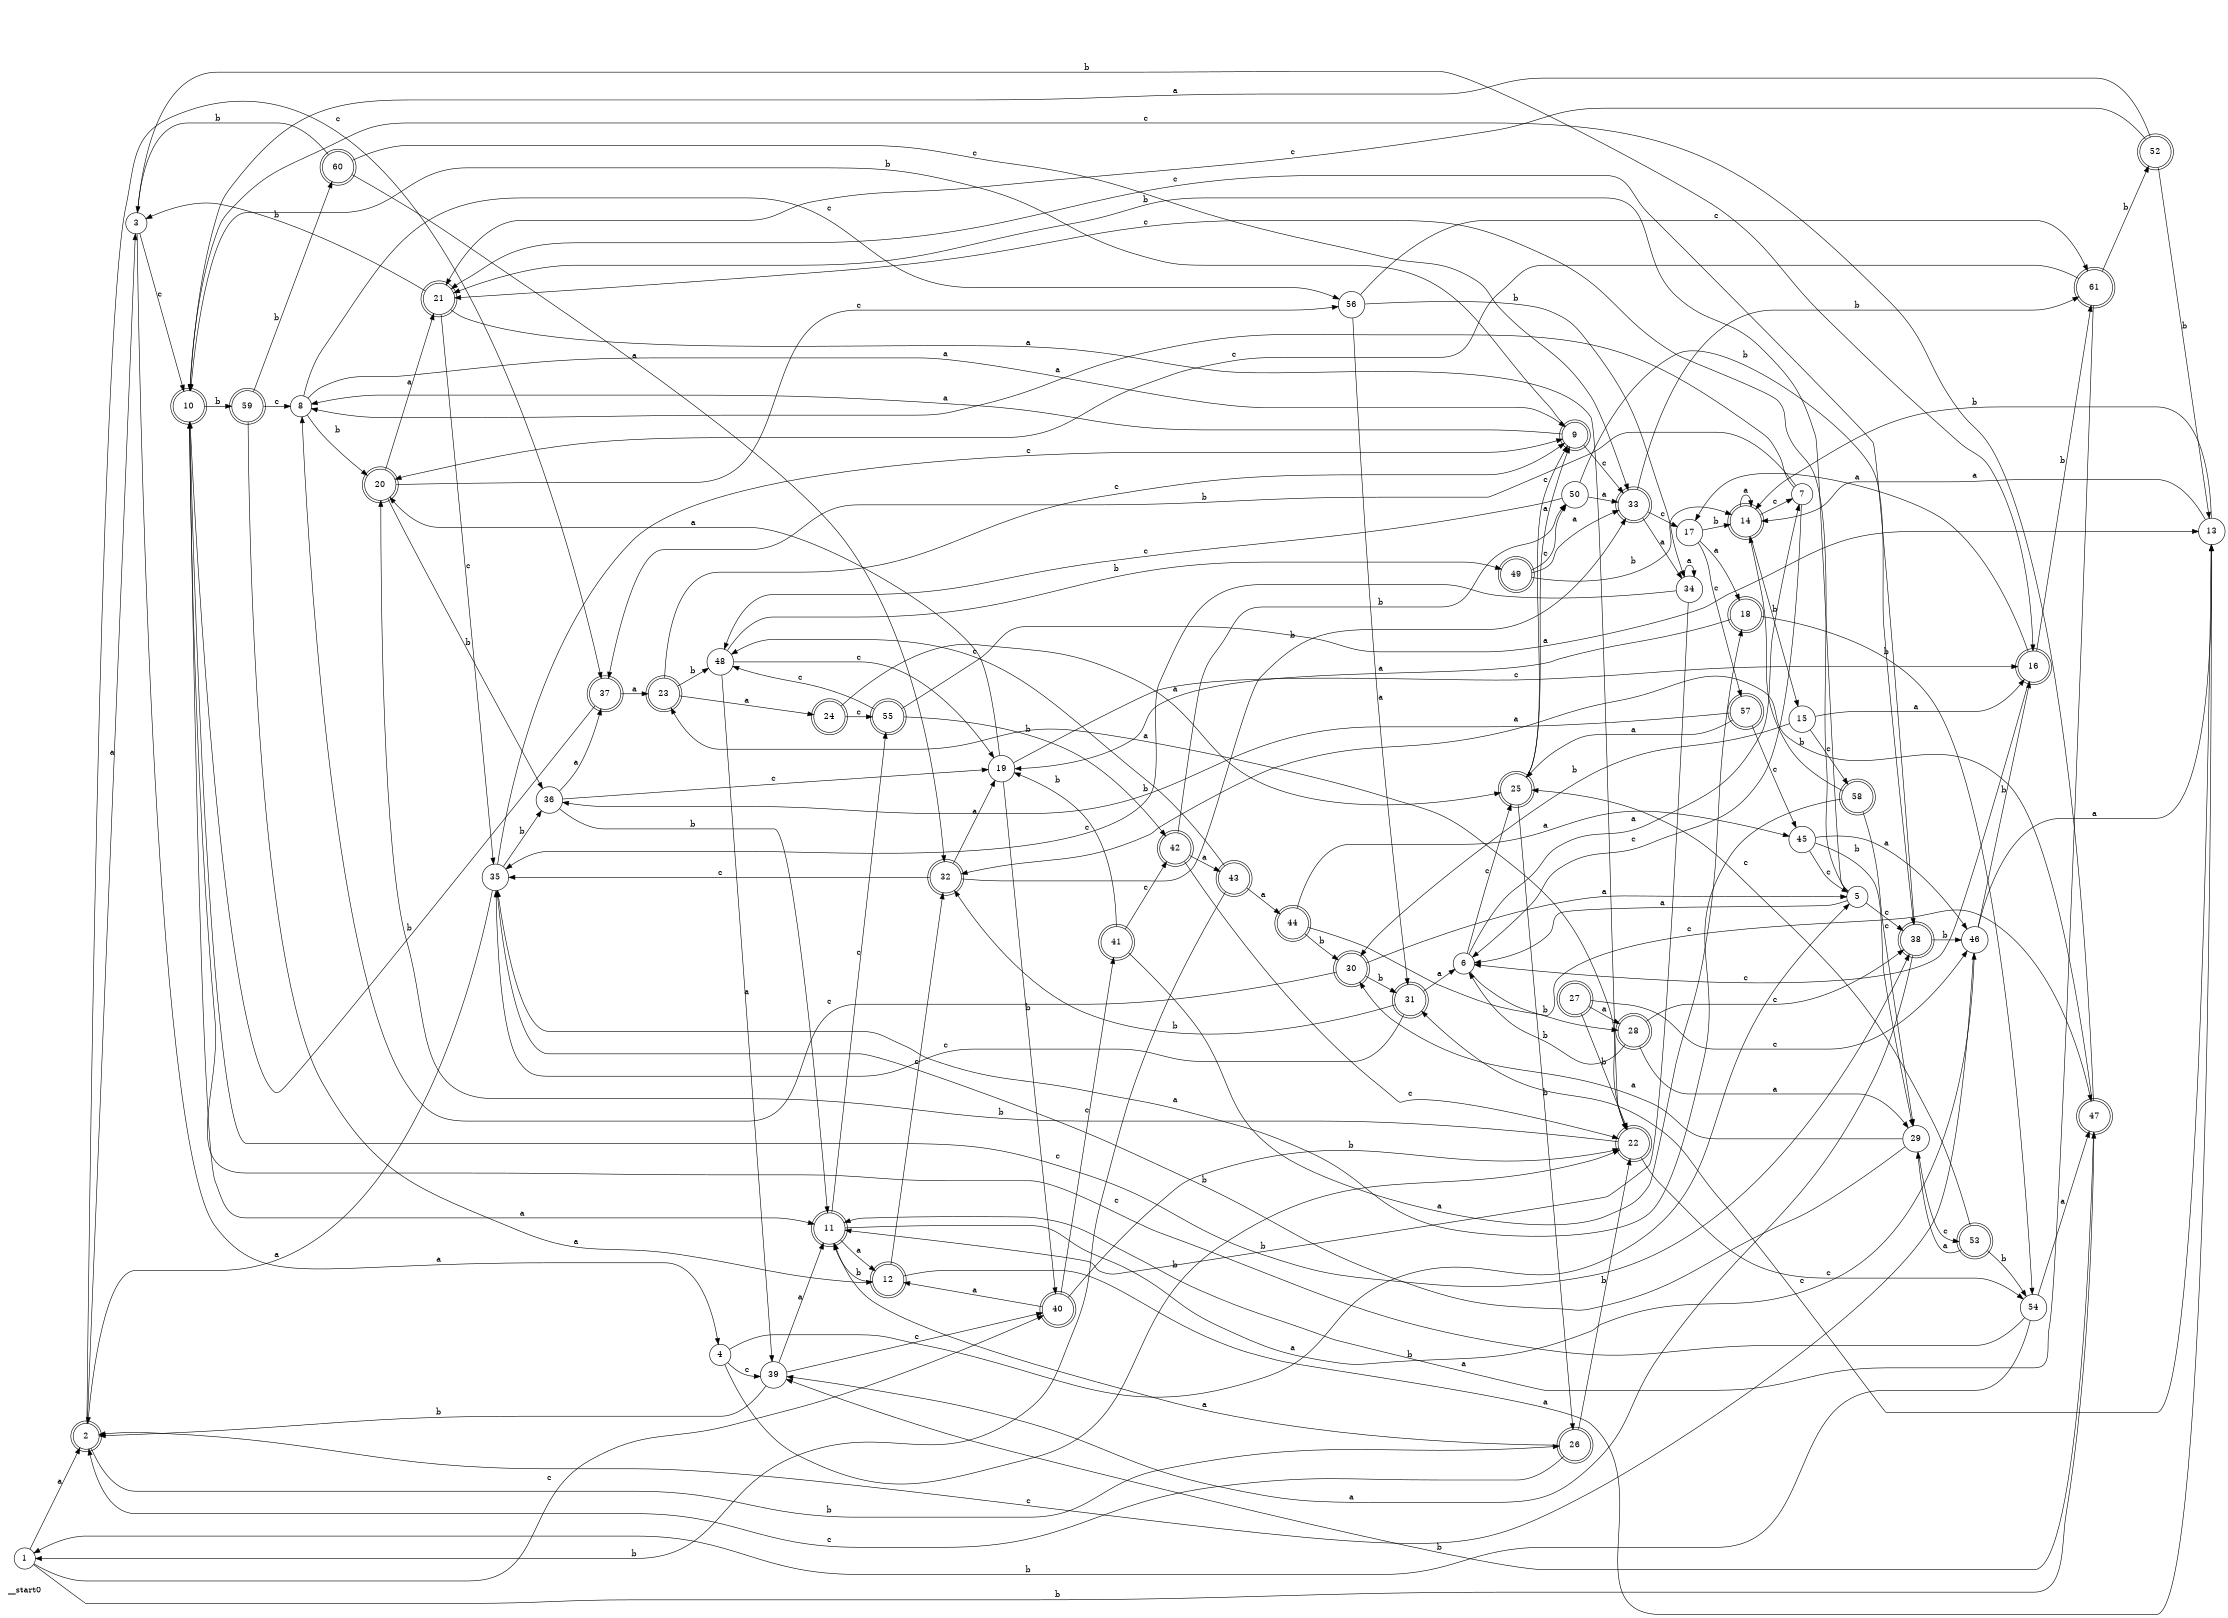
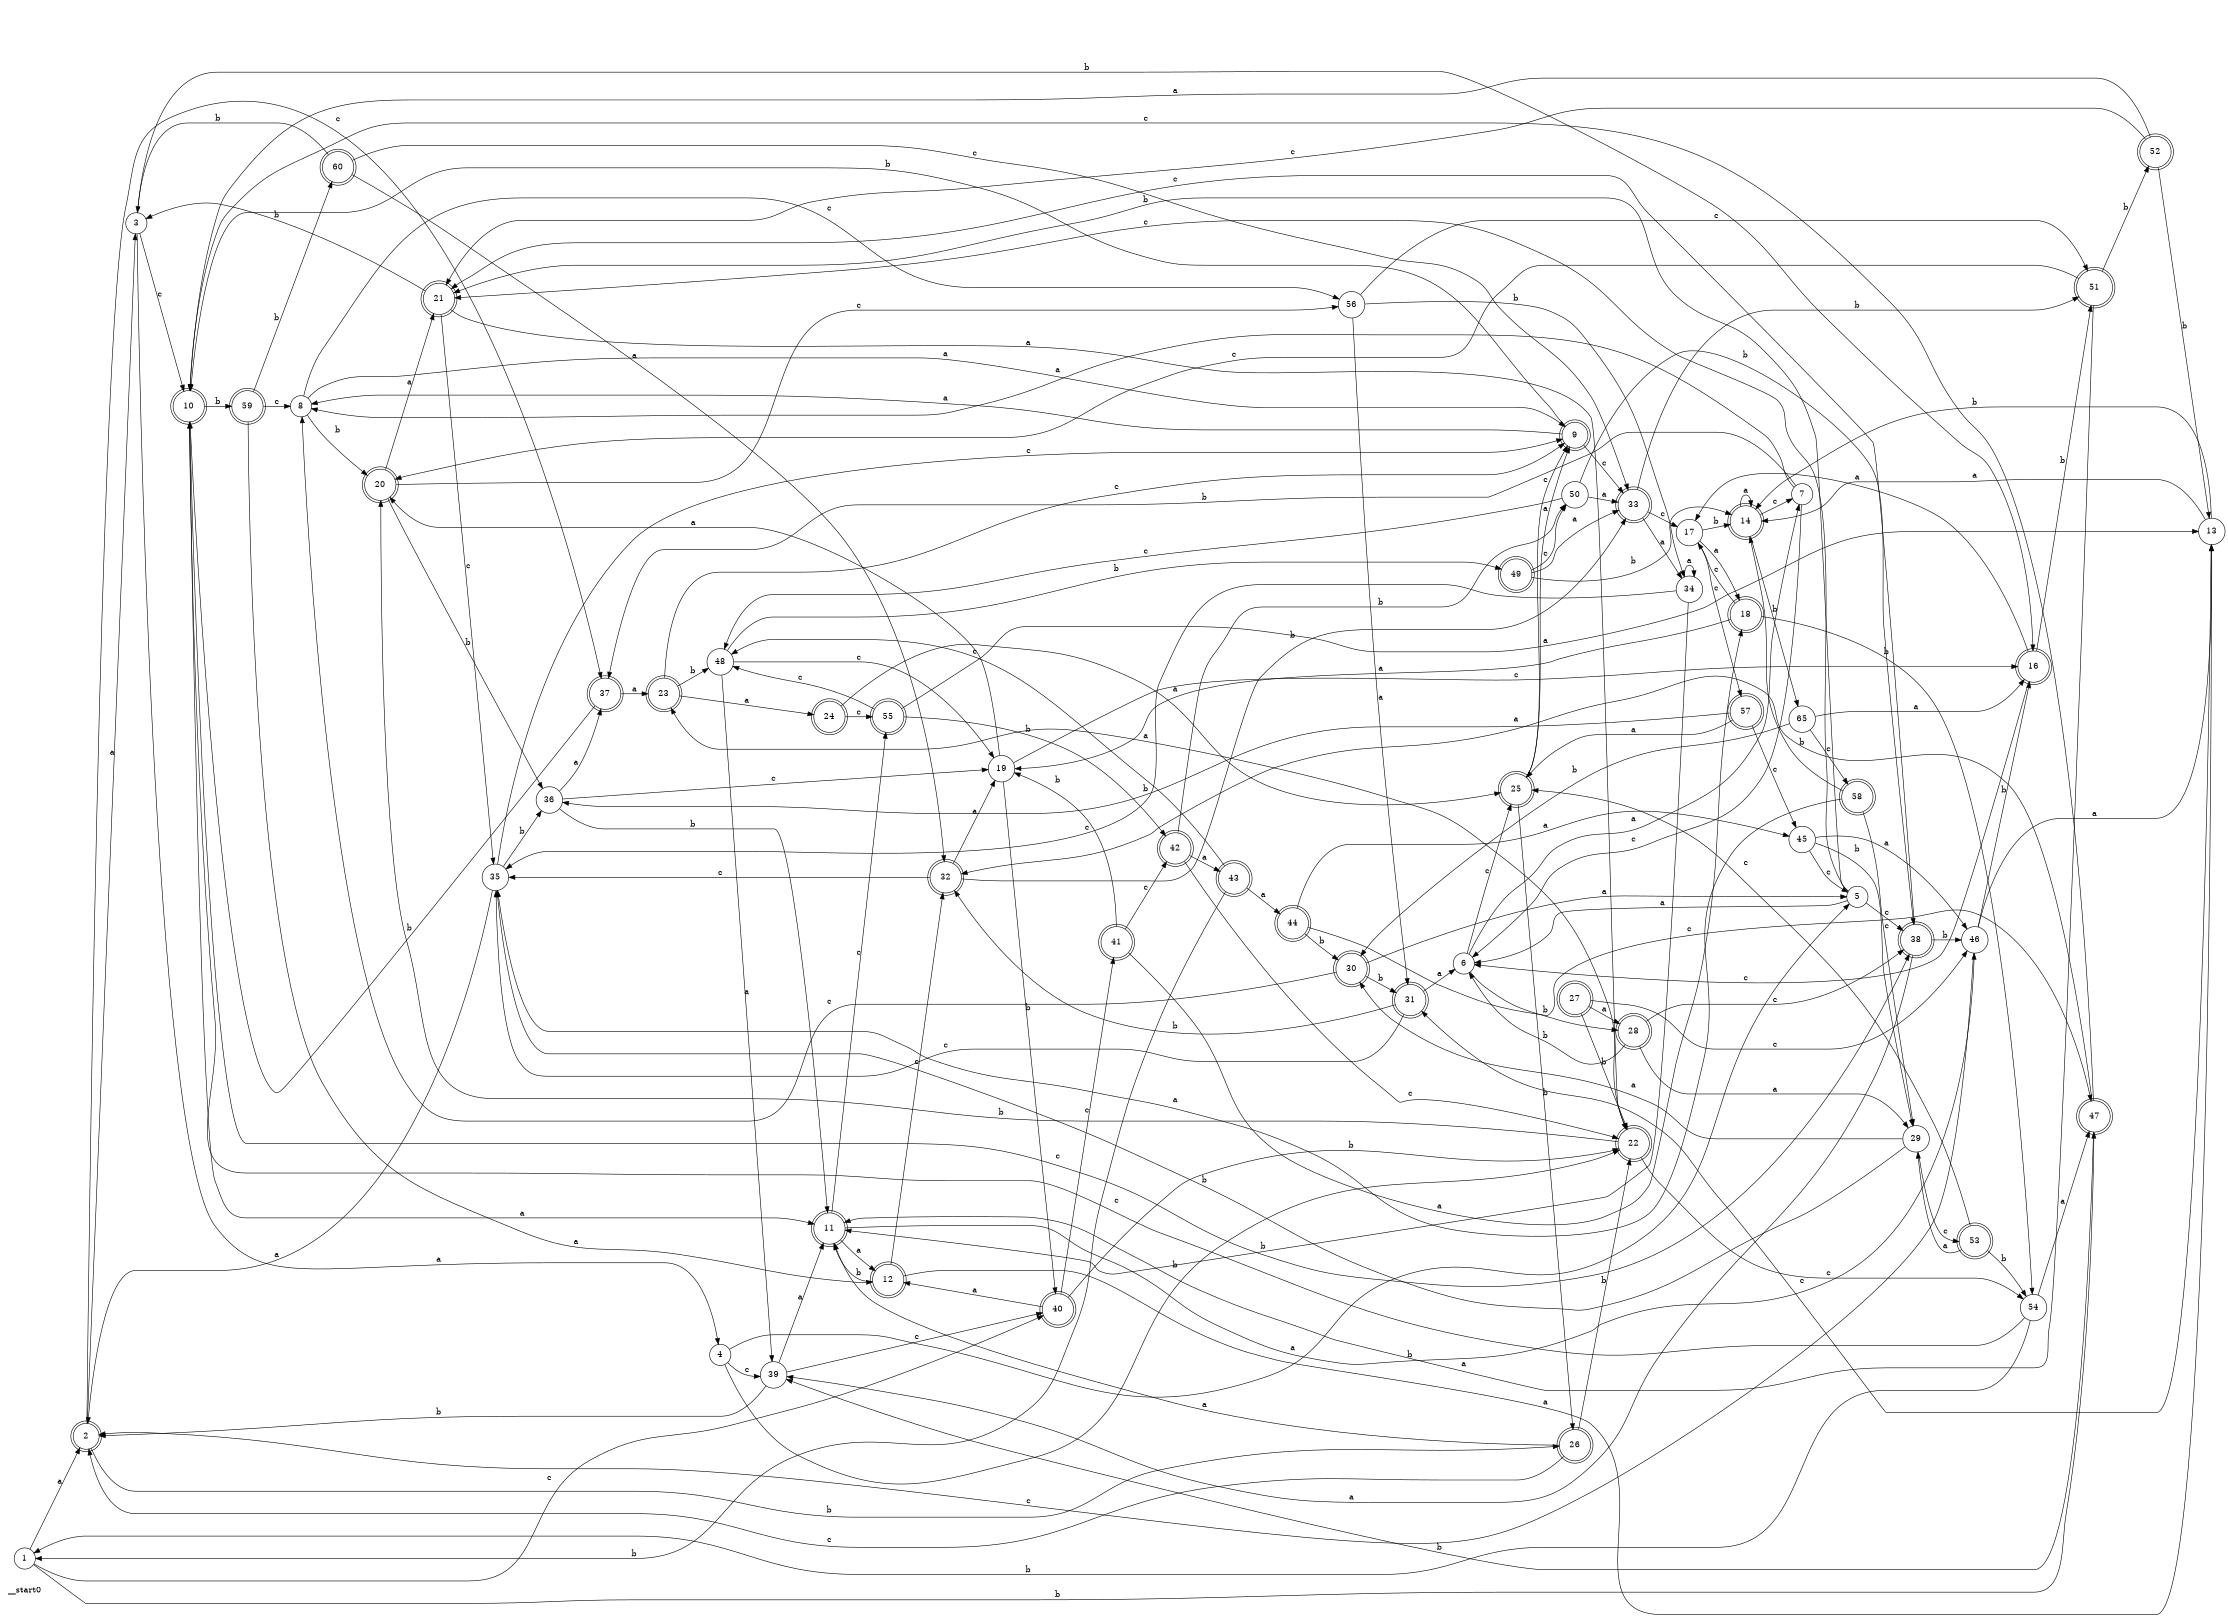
node "61": label "61" -> "51"
edge "18" -> "17": added, label "c"
node "15": label "15" -> "65"
